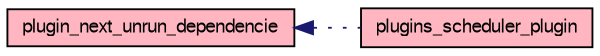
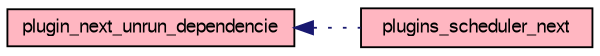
node "plugins_scheduler_plugin": label "plugins_scheduler_plugin" -> "plugins_scheduler_next"
